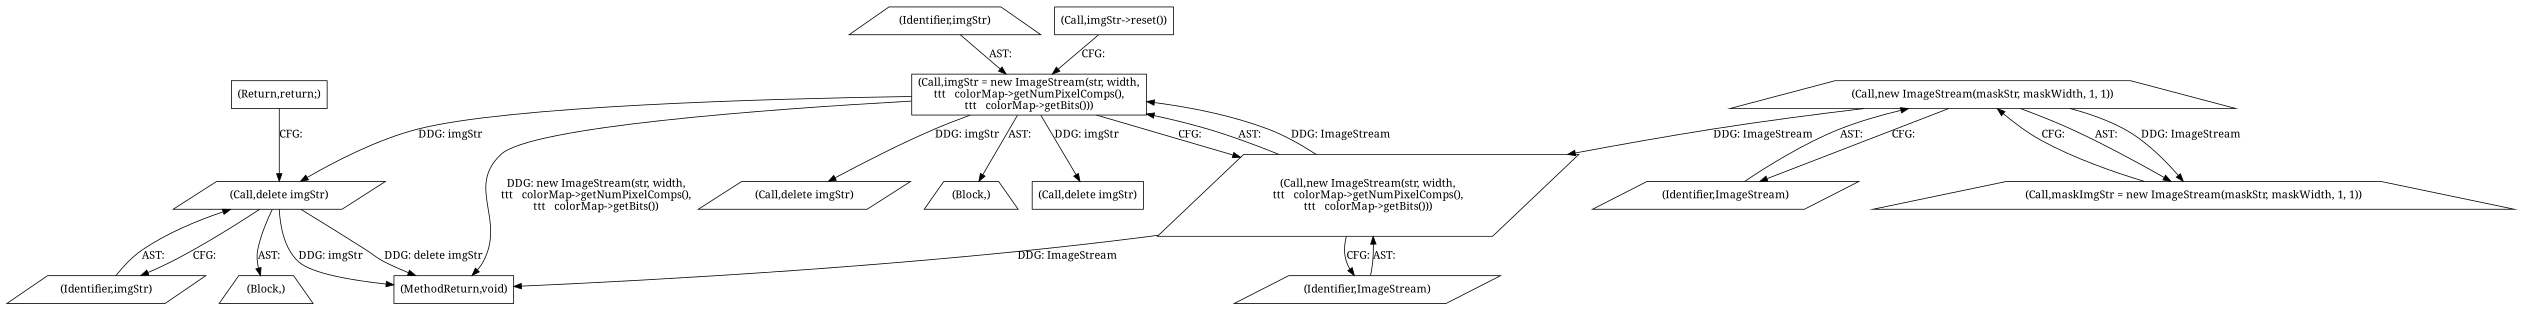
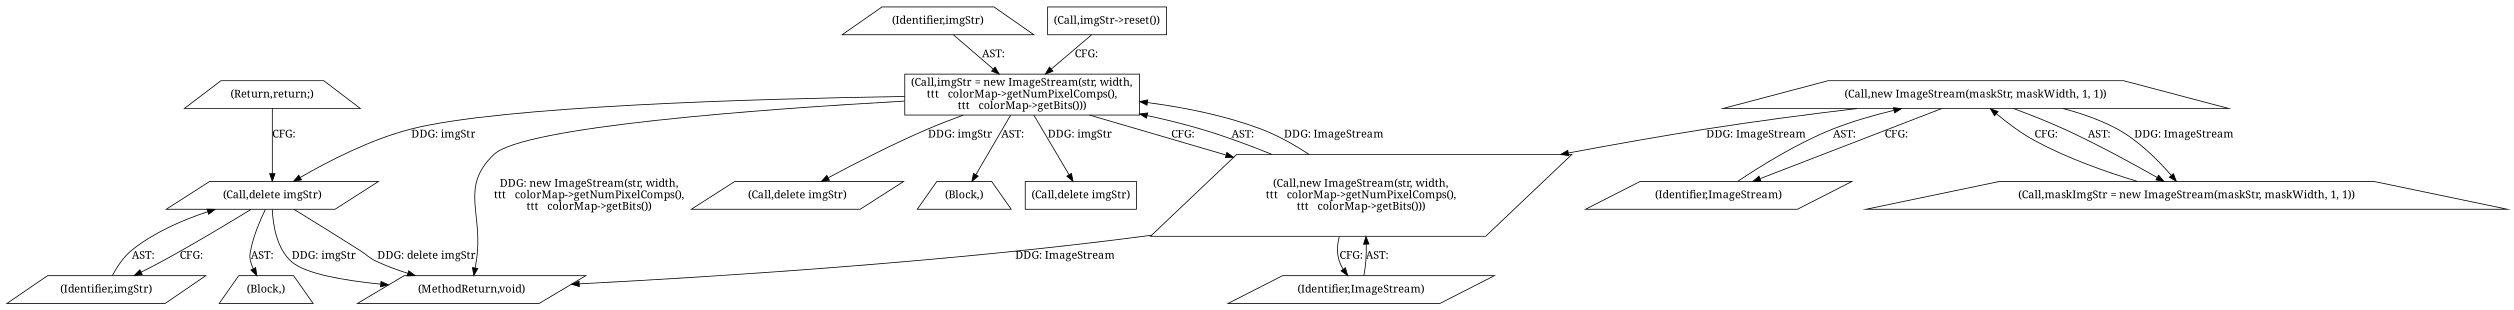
node "(Return,return;)": shape box -> trapezium
node "(MethodReturn,void)": shape box -> parallelogram
